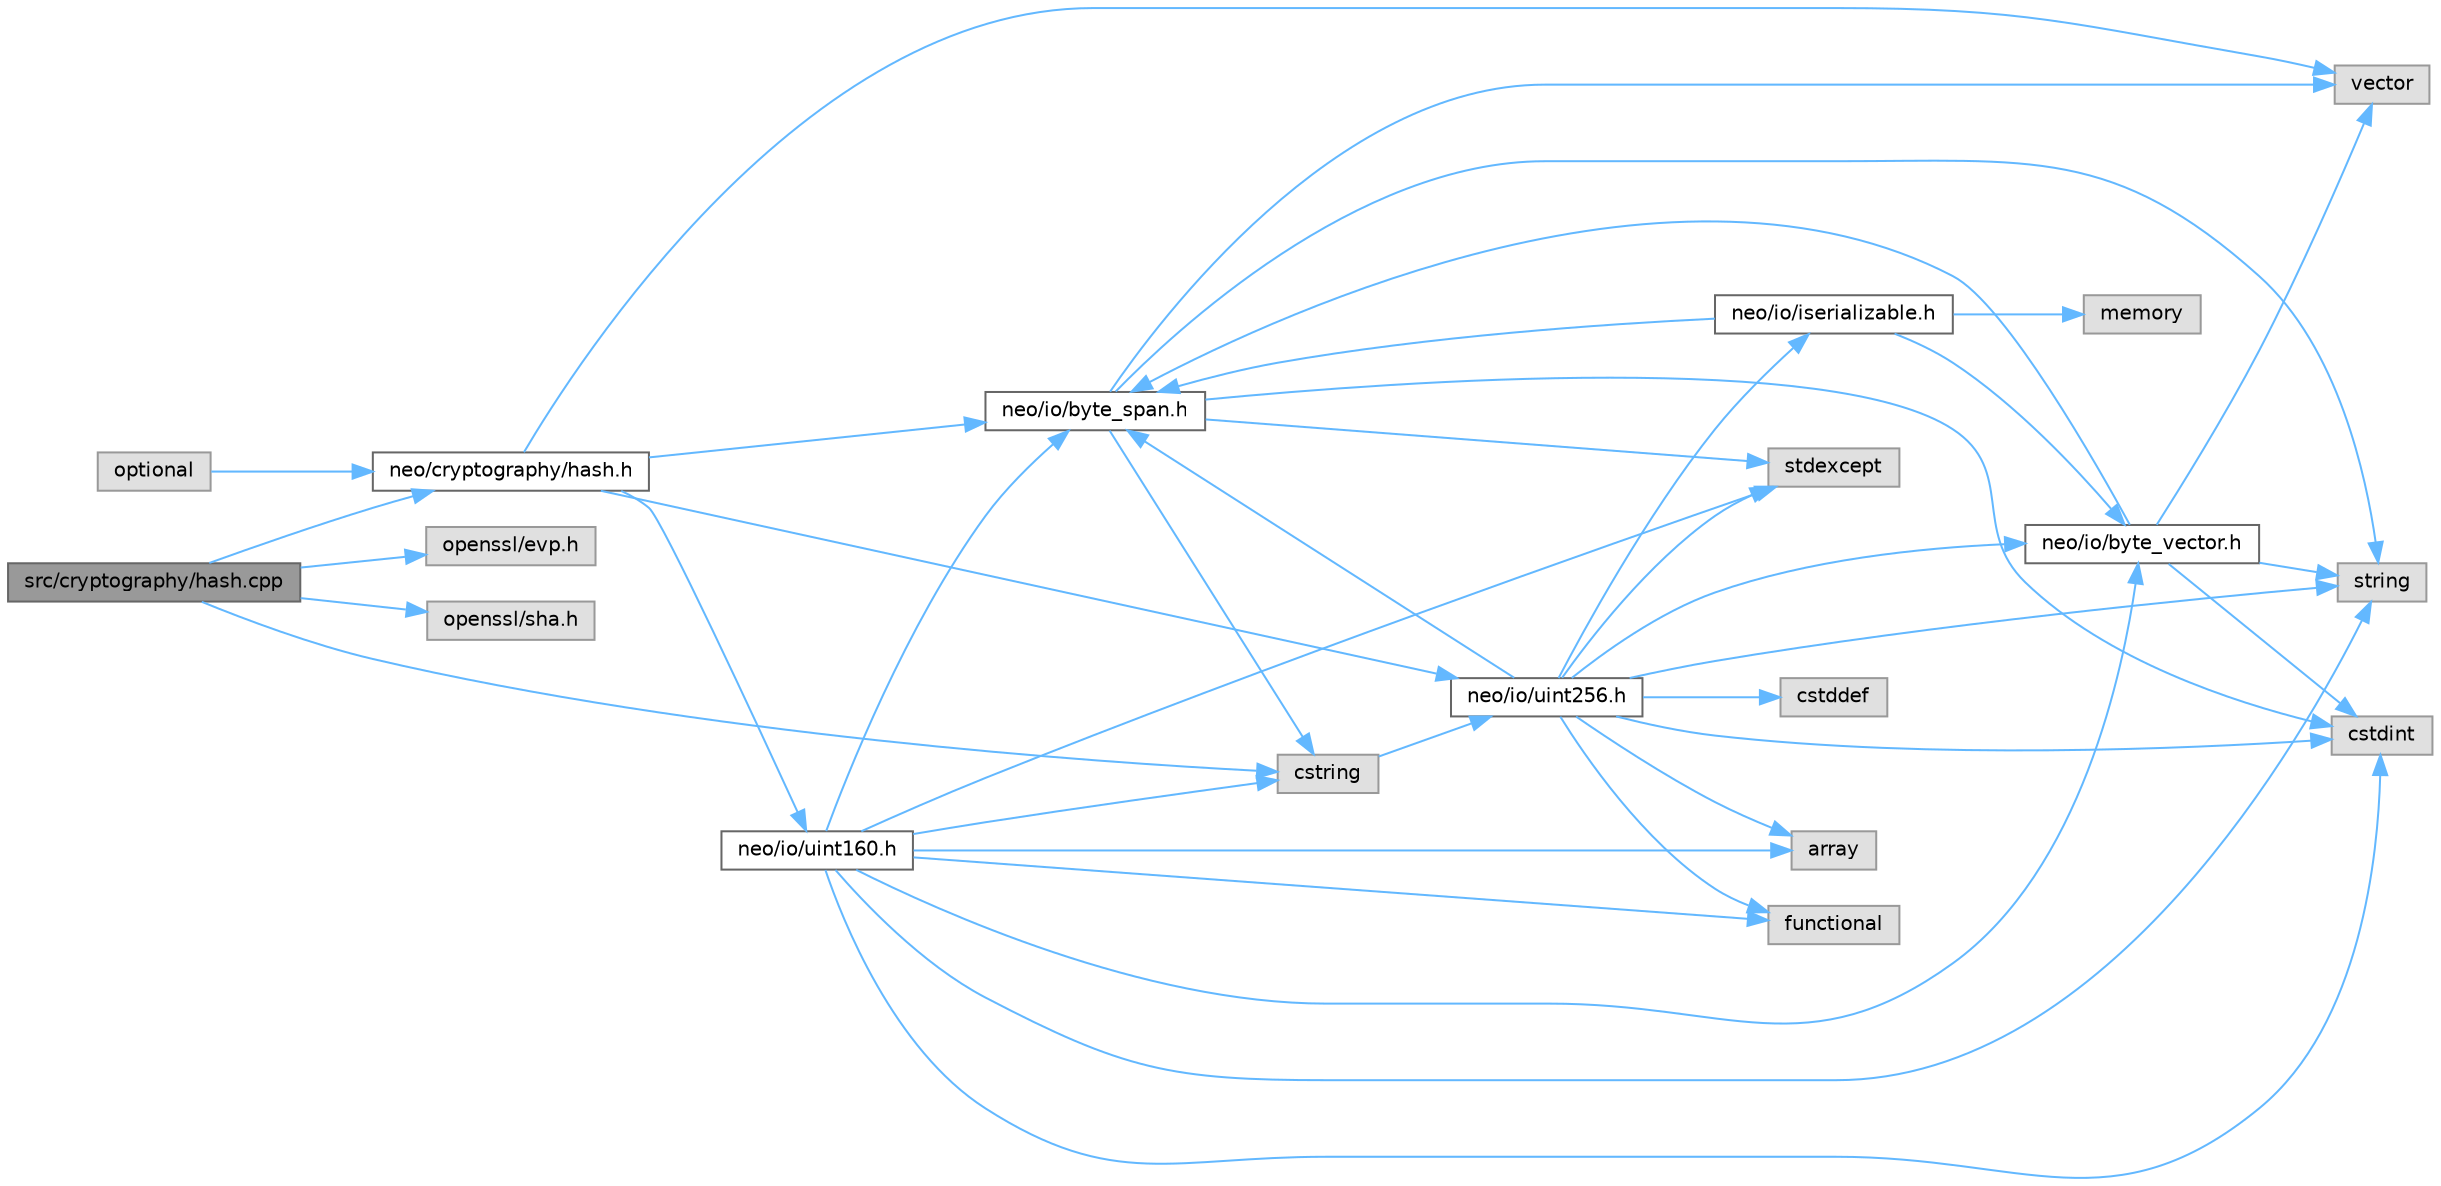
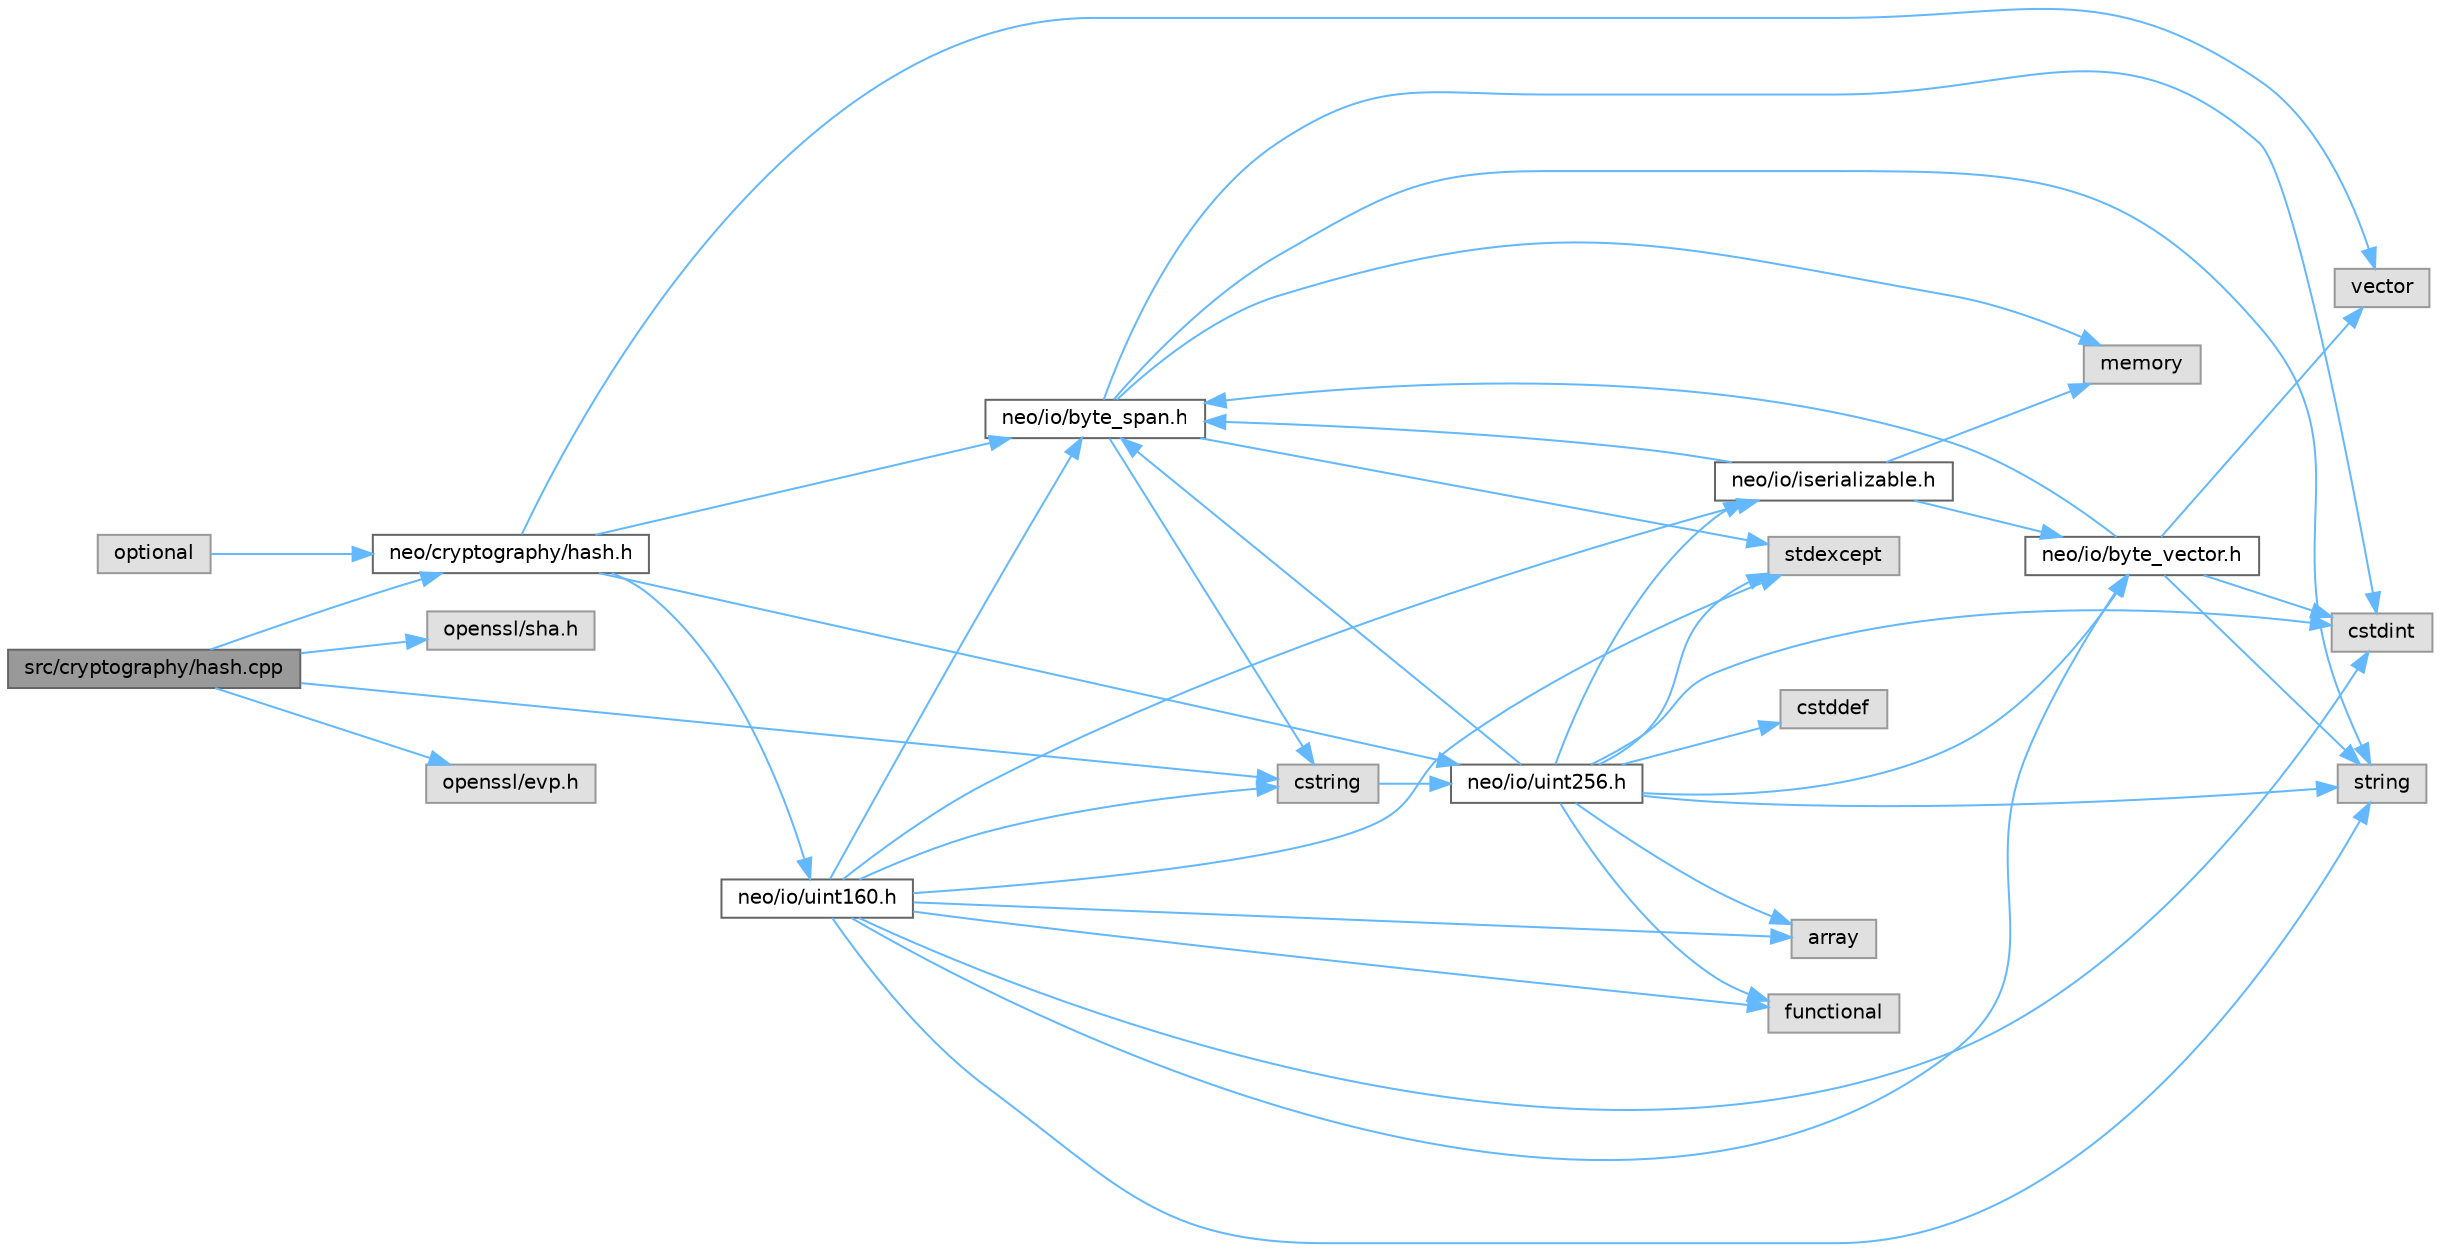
edge "neo/io/byte_span.h" -> "vector": now "neo/io/byte_span.h" -> "memory"
edge "neo/io/uint160.h" -> "neo/io/iserializable.h": added
